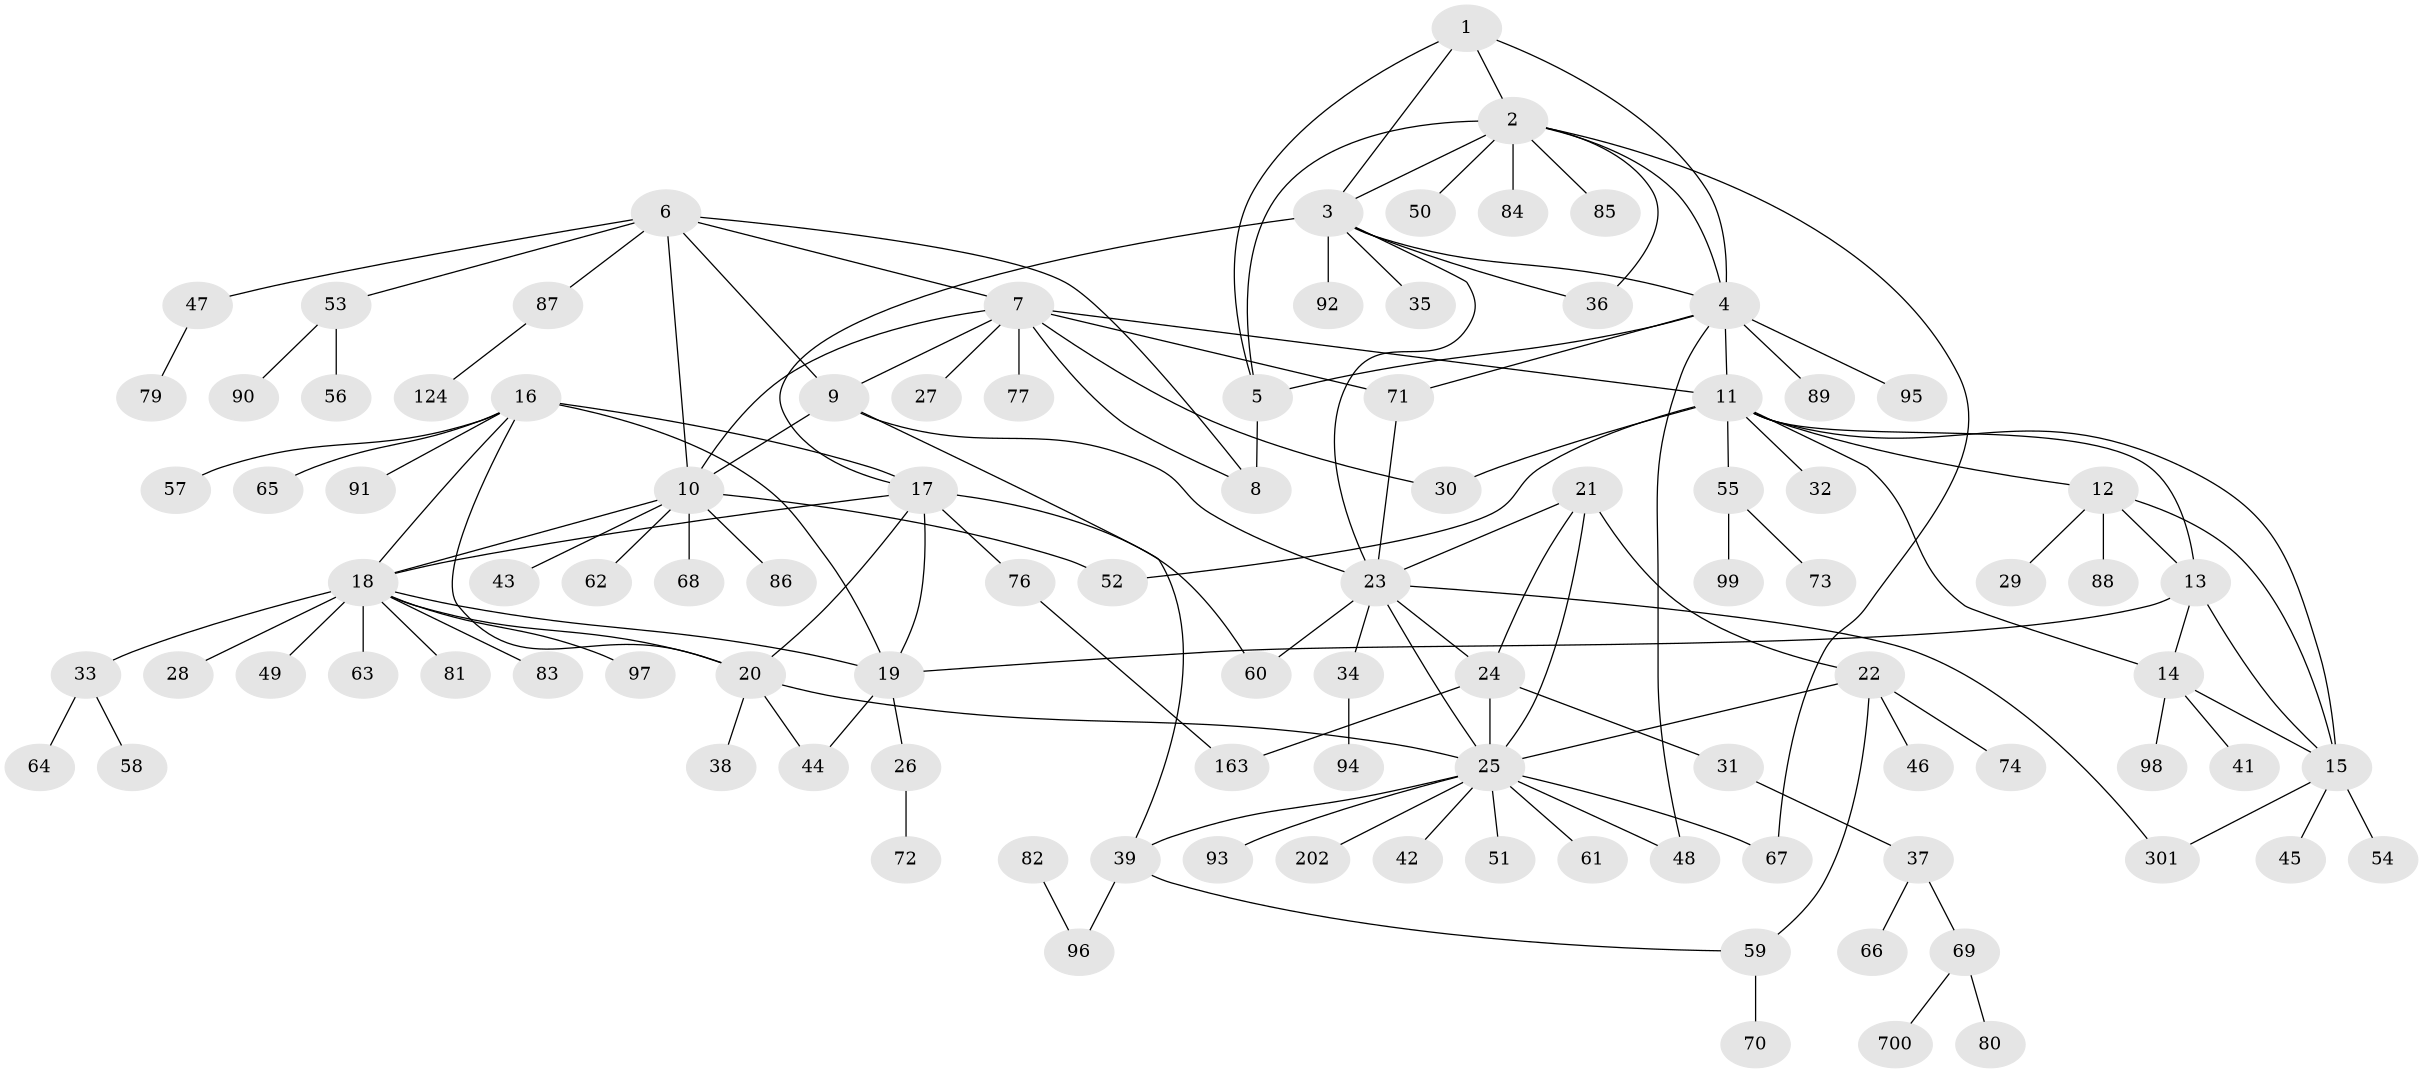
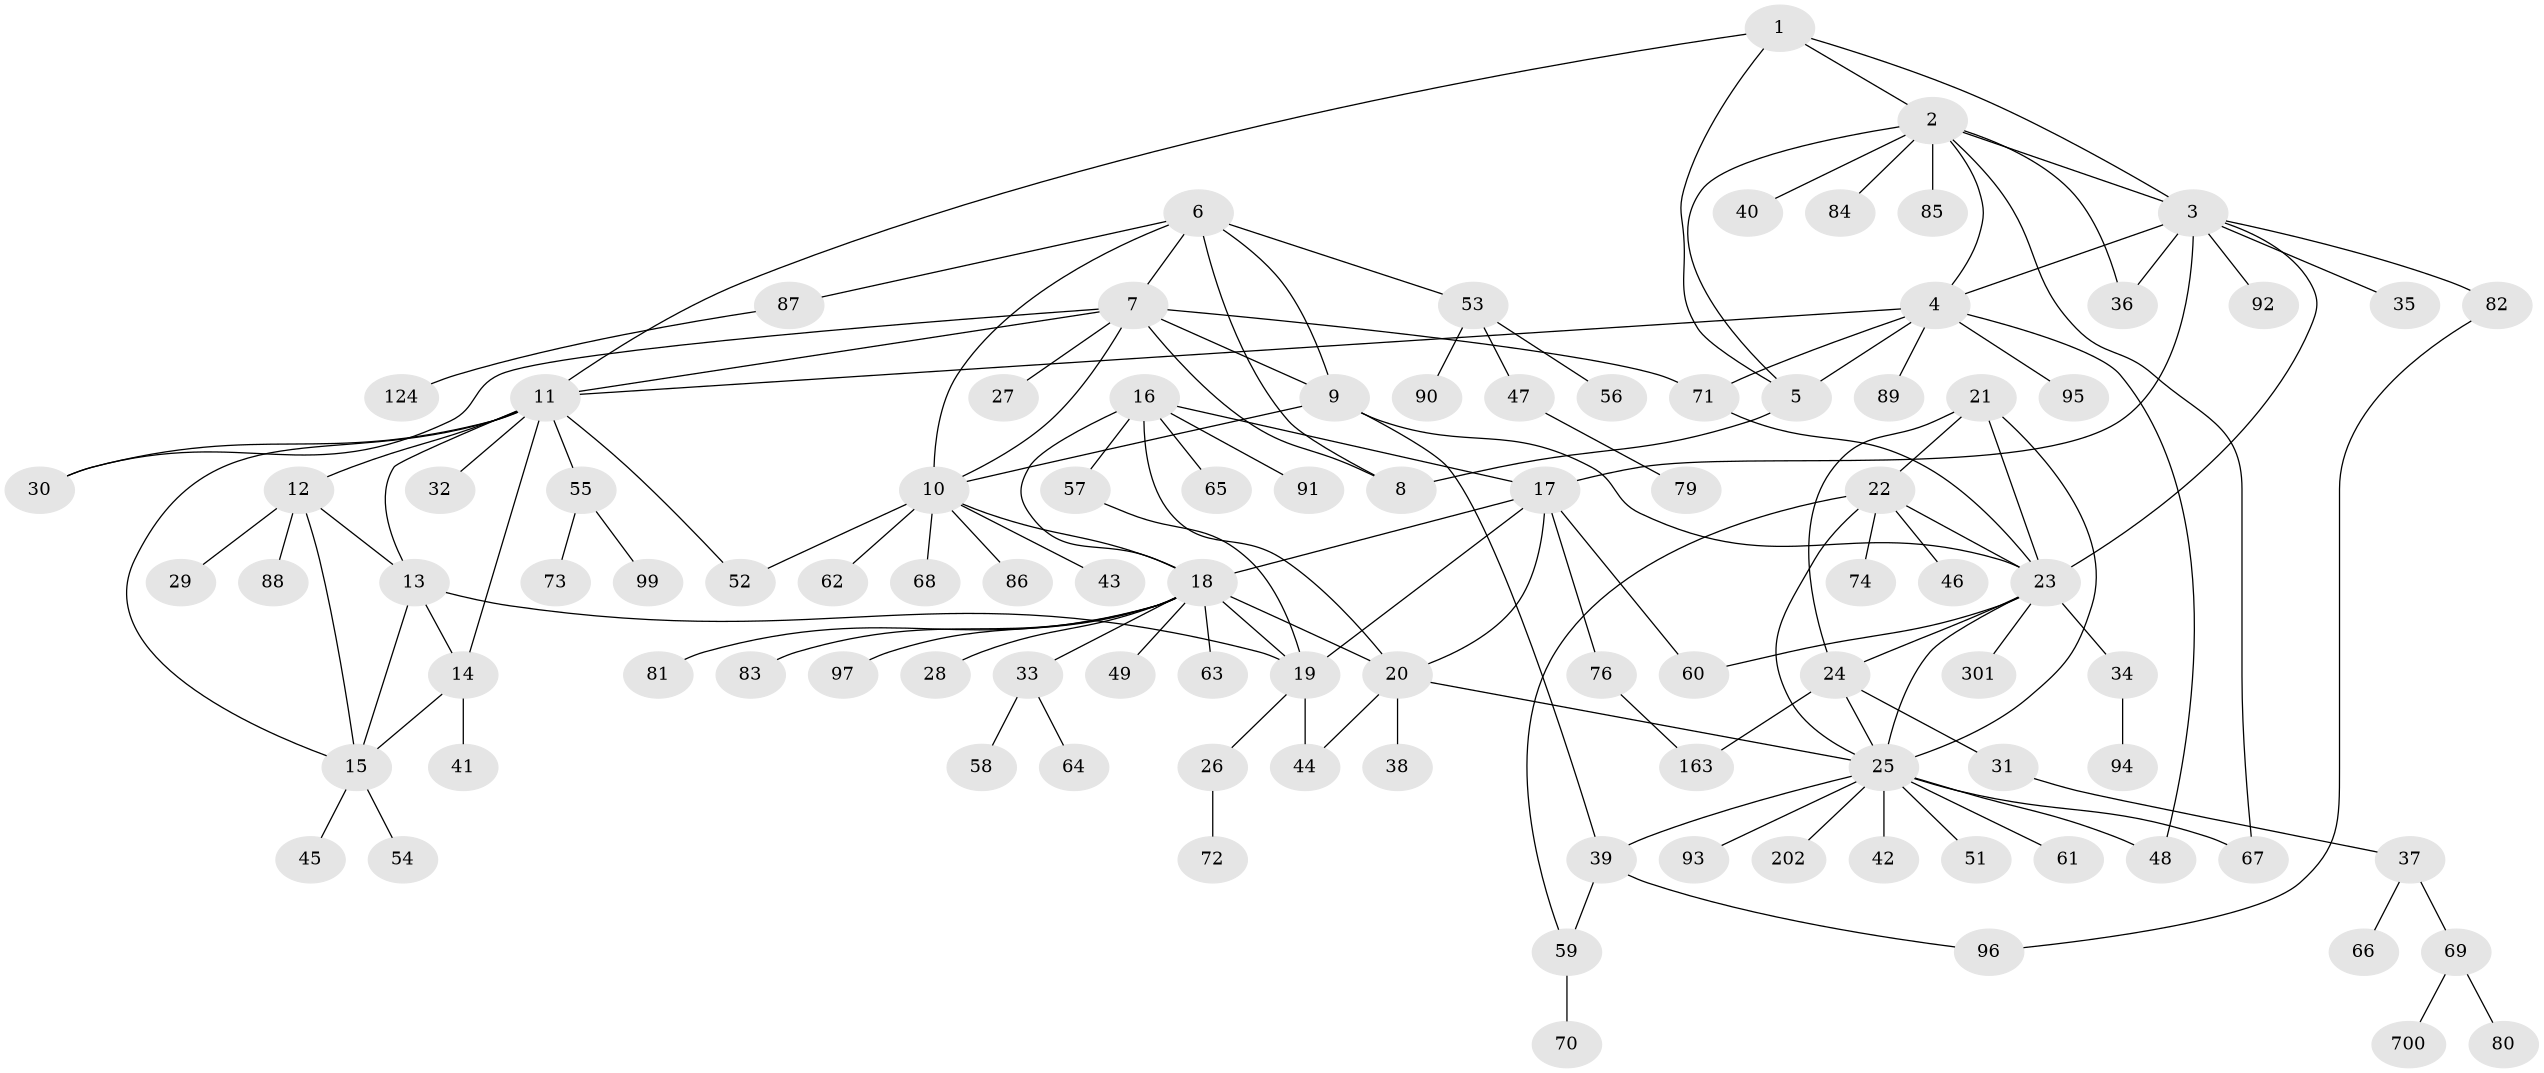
edge "1" -- "4": now "1" -- "11"
node "50": label "50" -> "40"
edge "3" -- "82": added
edge "6" -- "47": now "53" -- "47"
node "77": removed
edge "16" -- "19": now "57" -- "19"
edge "22" -- "23": added
node "98": removed
edge "15" -- "301": removed
